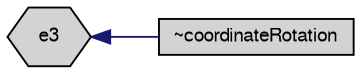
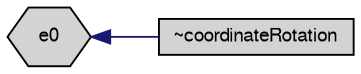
node "e3": label "e3" -> "e0"
